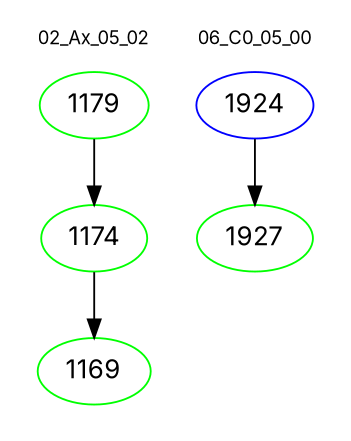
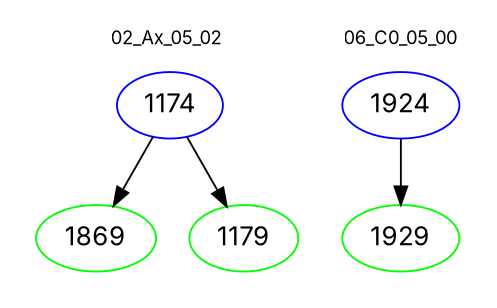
edge "1179" -> "1174": reversed
node "1174": color green -> blue
node "1927": label "1927" -> "1929"
node "1169": label "1169" -> "1869"
